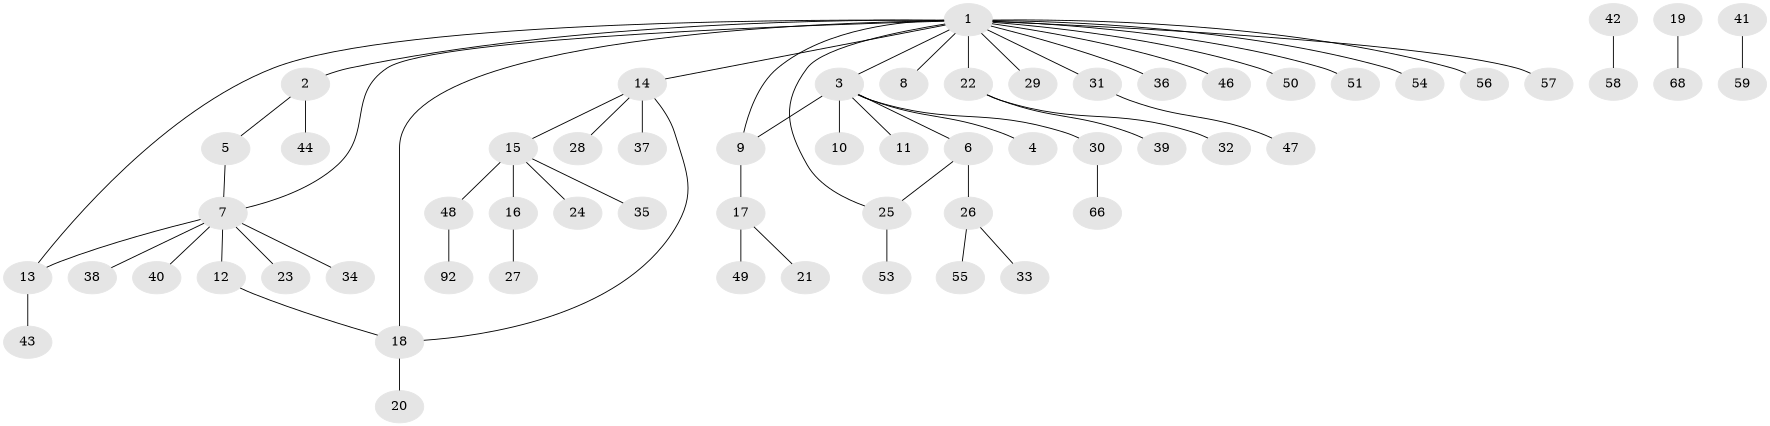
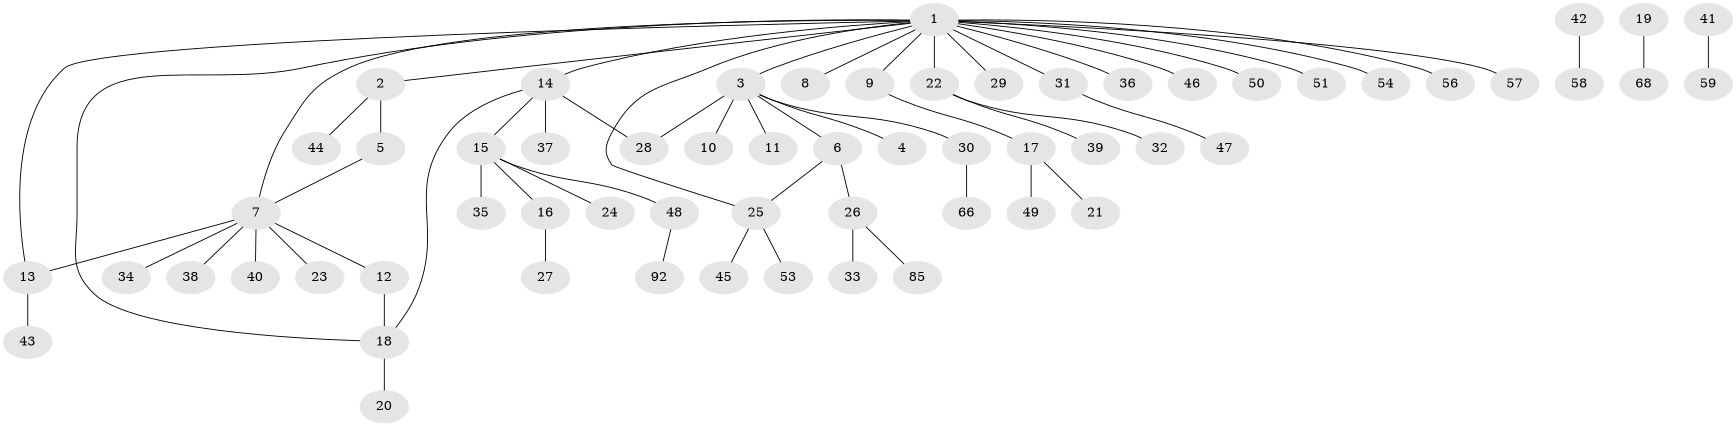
edge "3" -- "9": now "3" -- "28"
node "45": added
node "55": label "55" -> "85"
